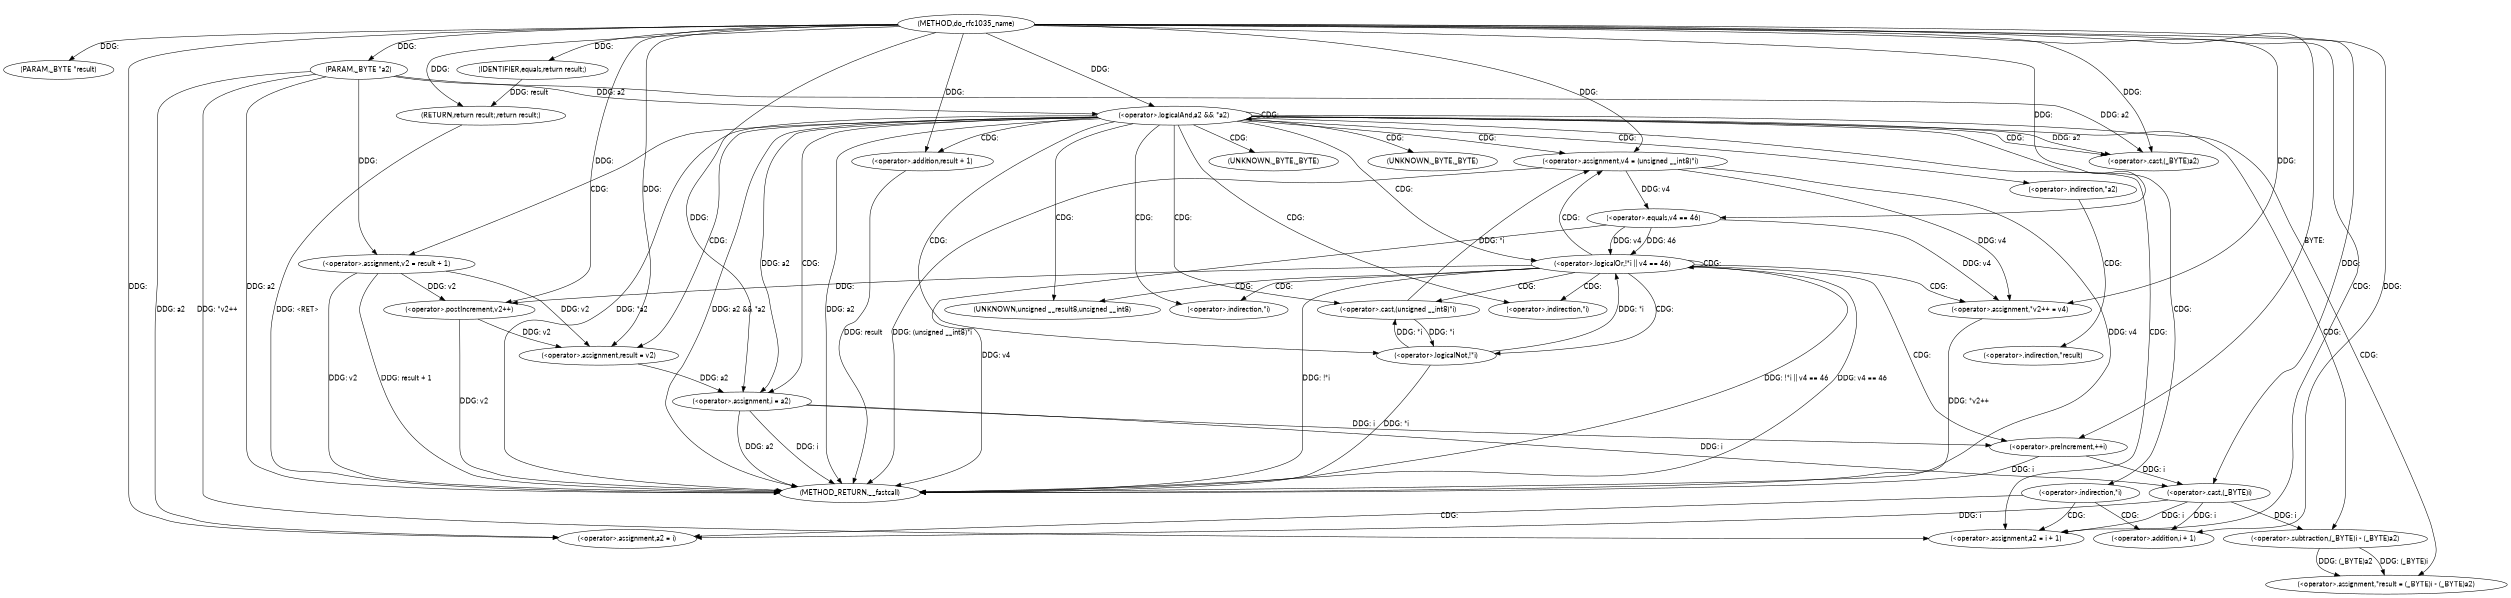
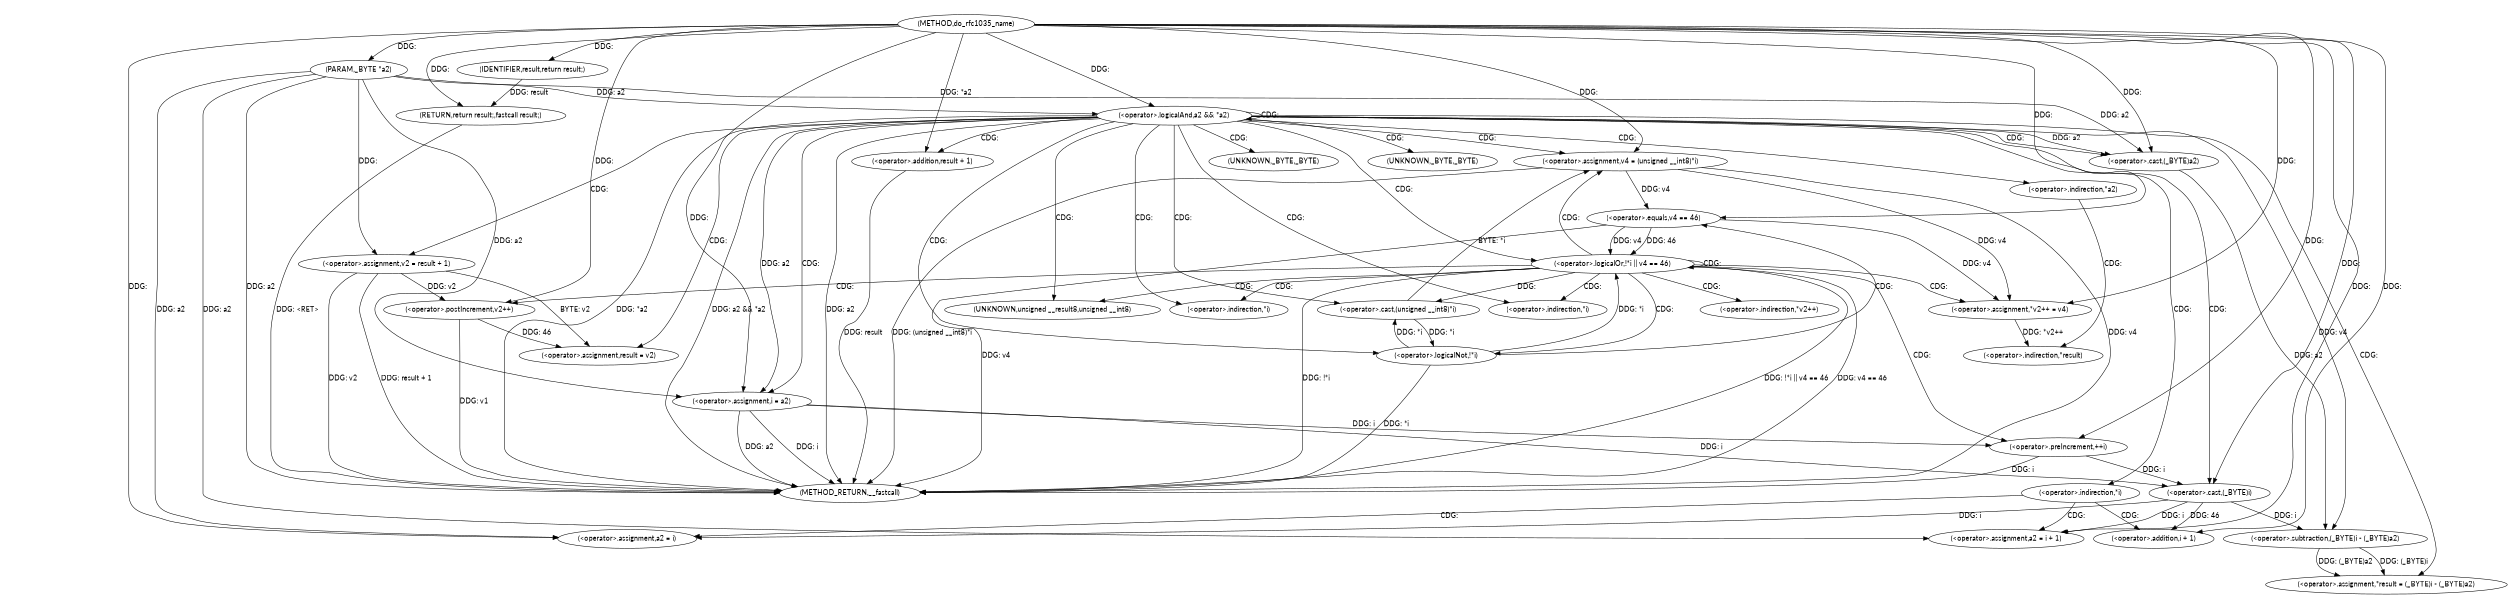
node "(PARAM,_BYTE *result)": removed
node "(IDENTIFIER,equals,return result;)": label "(IDENTIFIER,equals,return result;)" -> "(IDENTIFIER,result,return result;)"
edge "(METHOD,do_rfc1035_name)" -> "(<operator>.assignment,result = v2)": removed, label "DDG:"
edge "(METHOD,do_rfc1035_name)" -> "(<operator>.addition,result + 1)": label "DDG: " -> "DDG: *a2"
node "(RETURN,return result;,return result;)": label "(RETURN,return result;,return result;)" -> "(RETURN,return result;,fastcall result;)"
edge "(<operator>.logicalAnd,a2 && *a2)" -> "(<operator>.assignment,a2 = i + 1)": now "(<operator>.logicalAnd,a2 && *a2)" -> "(<operator>.cast,(_BYTE)i)"
edge "(<operator>.cast,(unsigned __int8)*i)" -> "(<operator>.assignment,v4 = (unsigned __int8)*i)": label "DDG: *i" -> "BYTE: *i"
edge "(METHOD,do_rfc1035_name)" -> "(<operator>.preIncrement,++i)": label "BYTE: " -> "DDG: "
edge "(<operator>.logicalOr,!*i || v4 == 46)" -> "(<operator>.postIncrement,v2++)": label "DDG: " -> "CDG: "
edge "(<operator>.logicalOr,!*i || v4 == 46)" -> "(<operator>.cast,(unsigned __int8)*i)": label "CDG: " -> "DDG: "
edge "(METHOD,do_rfc1035_name)" -> "(<operator>.assignment,a2 = i + 1)": label "CDG: " -> "DDG: "
edge "(PARAM,_BYTE *a2)" -> "(<operator>.assignment,a2 = i + 1)": label "DDG: *v2++" -> "DDG: a2"
edge "(<operator>.assignment,v2 = result + 1)" -> "(<operator>.assignment,result = v2)": label "DDG: v2" -> "BYTE: v2"
node "(<operator>.indirection,*v2++)": added
edge "(<operator>.postIncrement,v2++)" -> "(<operator>.assignment,result = v2)": label "DDG: v2" -> "DDG: 46"
edge "(<operator>.logicalAnd,a2 && *a2)" -> "(<operator>.subtraction,(_BYTE)i - (_BYTE)a2)": label "CDG: " -> "DDG: v4"
edge "(<operator>.logicalNot,!*i)" -> "(<operator>.equals,v4 == 46)": added, label "CDG:"
edge "(<operator>.cast,(_BYTE)a2)" -> "(<operator>.subtraction,(_BYTE)i - (_BYTE)a2)": added, label "DDG: a2"
edge "(<operator>.assignment,result = v2)" -> "(<operator>.assignment,i = a2)": now "(PARAM,_BYTE *a2)" -> "(<operator>.assignment,i = a2)"
edge "(<operator>.postIncrement,v2++)" -> "(METHOD_RETURN,__fastcall)": label "DDG: v2" -> "DDG: v1"
edge "(<operator>.assignment,*v2++ = v4)" -> "(METHOD_RETURN,__fastcall)": now "(<operator>.assignment,*v2++ = v4)" -> "(<operator>.indirection,*result)"
edge "(<operator>.cast,(_BYTE)i)" -> "(<operator>.addition,i + 1)": label "DDG: i" -> "DDG: 46"
